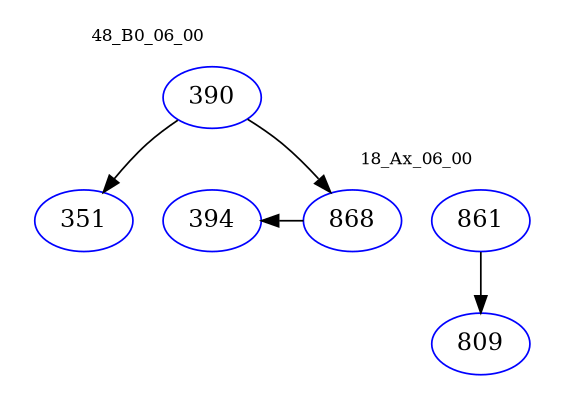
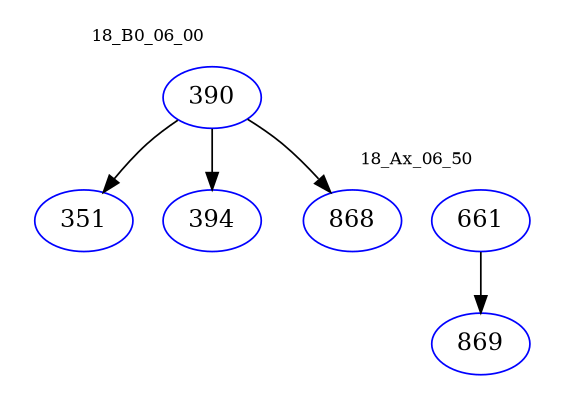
cluster "48_B0_06_00": label "48_B0_06_00" -> "18_B0_06_00"
cluster "18_Ax_06_00": label "18_Ax_06_00" -> "18_Ax_06_50"
edge "868" -> "394": now "390" -> "394"
node "861": label "861" -> "661"
node "809": label "809" -> "869"
